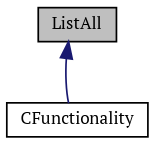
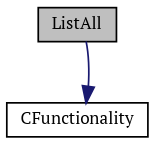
edge "CFunctionality" -> "ListAll": reversed
